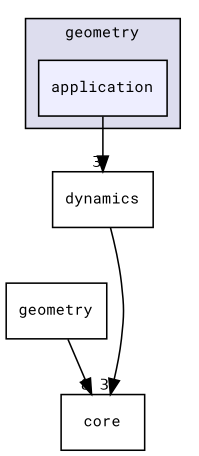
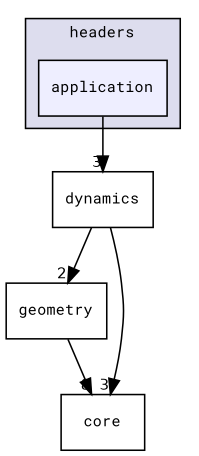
cluster "geometry": label "geometry" -> "headers"
edge "dynamics" -> "geometry": added
